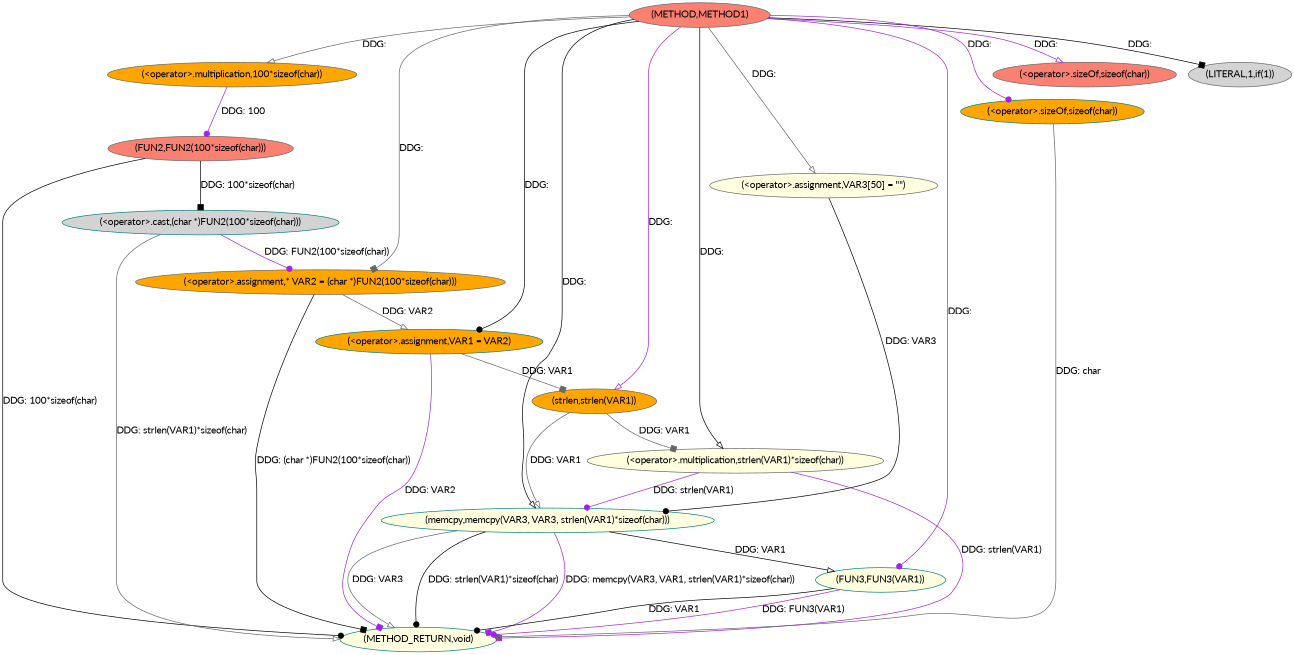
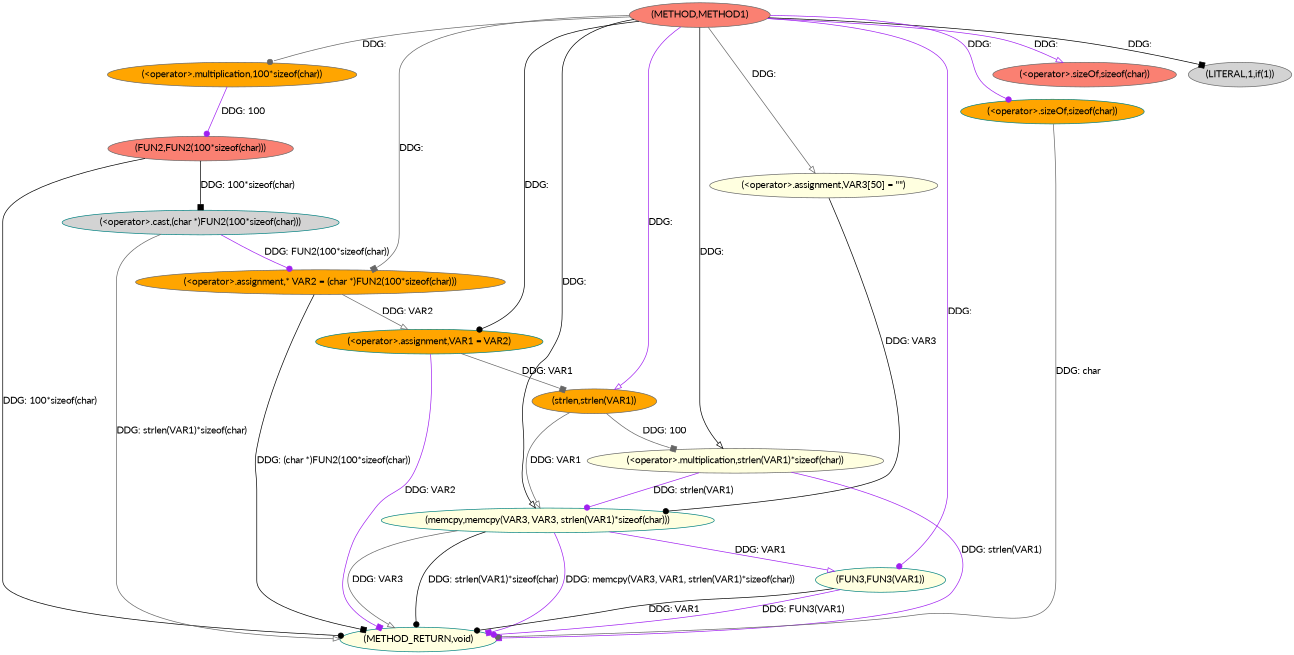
edge "(METHOD,METHOD1)" -> "(<operator>.multiplication,100*sizeof(char))": arrowhead onormal -> dot
edge "(strlen,strlen(VAR1))" -> "(<operator>.multiplication,strlen(VAR1)*sizeof(char))": label "DDG: VAR1" -> "DDG: 100"
edge "(memcpy,memcpy(VAR3, VAR3, strlen(VAR1)*sizeof(char)))" -> "(FUN3,FUN3(VAR1))": color black -> purple
